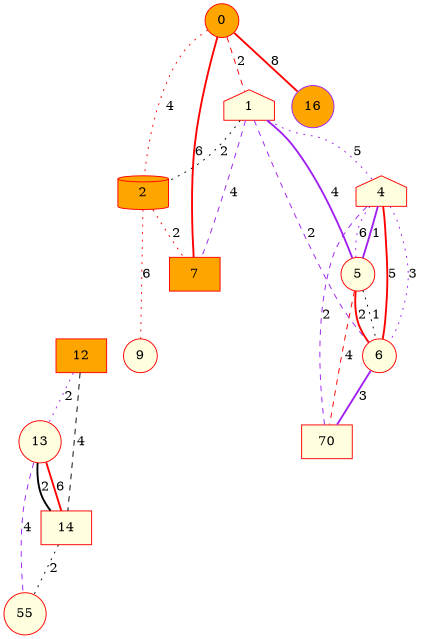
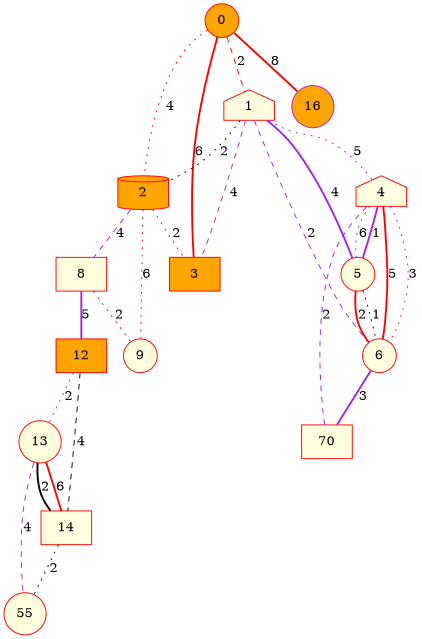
node "8": added
node "7": label "7" -> "3"
edge "5" -- "70": removed, label "4"
